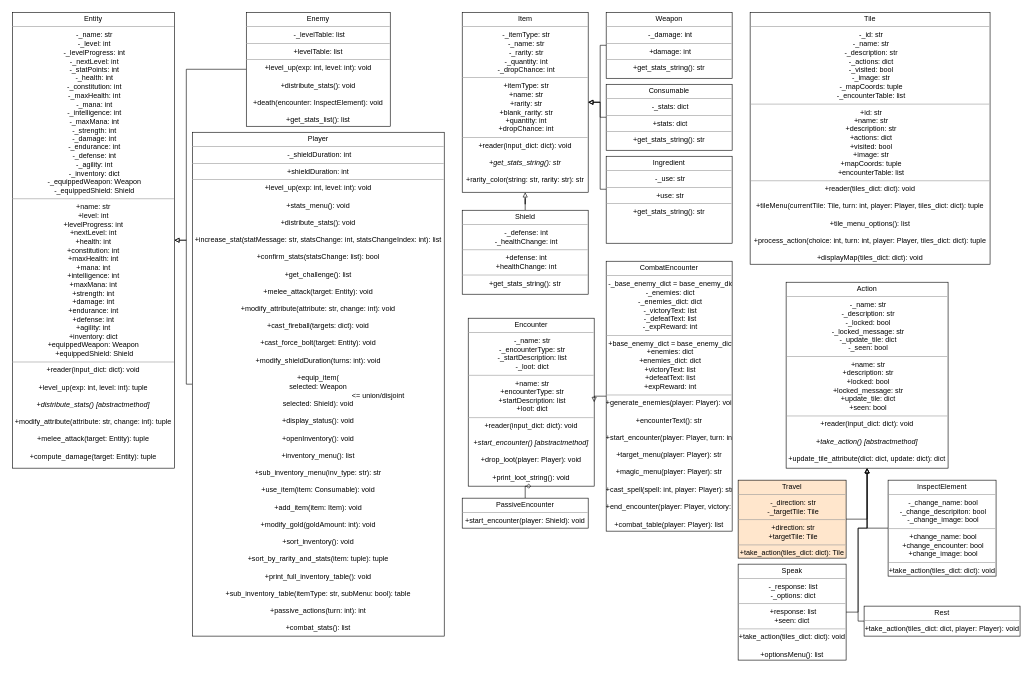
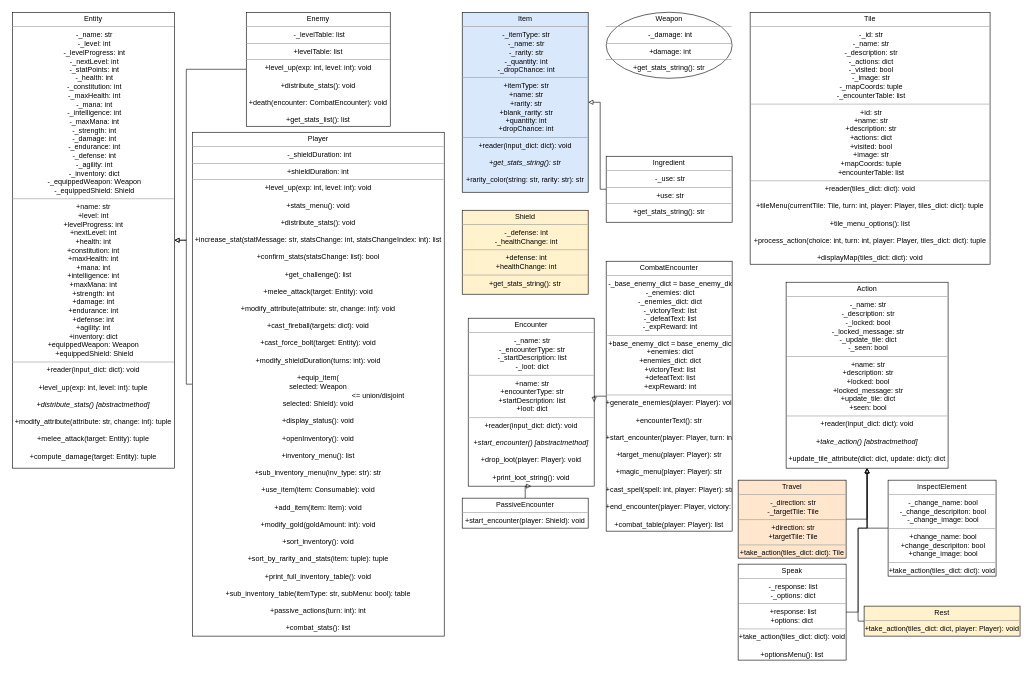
node "Enemy -_levelTable: list +levelTable: list +level_up(exp: int, level: int): void +distribute_stats(): void +death(encounter: InspectElement): void +get_stats_list(): list": label "Enemy -_levelTable: list +levelTable: list +level_up(exp: int, level: int): void +distribute_stats(): void +death(encounter: InspectElement): void +get_stats_list(): list" -> "Enemy -_levelTable: list +levelTable: list +level_up(exp: int, level: int): void +distribute_stats(): void +death(encounter: CombatEncounter): void +get_stats_list(): list"
node "Weapon -_damage: int +damage: int +get_stats_string(): str": shape rectangle -> ellipse
edge "Weapon -_damage: int +damage: int +get_stats_string(): str" -> "Item -_itemType: str -_name: str -_rarity: str -_quantity: int -_dropChance: int +itemType: str +name: str +rarity: str +blank_rarity: str +quantity: int +dropChance: int +reader(input_dict: dict): void +get_stats_string(): str +rarity_color(string: str, rarity: str): str": removed
node "Item -_itemType: str -_name: str -_rarity: str -_quantity: int -_dropChance: int +itemType: str +name: str +rarity: str +blank_rarity: str +quantity: int +dropChance: int +reader(input_dict: dict): void +get_stats_string(): str +rarity_color(string: str, rarity: str): str": fillcolor #ffffff -> #dae8fc
edge "Consumable -_stats: dict +stats: dict +get_stats_string(): str" -> "Item -_itemType: str -_name: str -_rarity: str -_quantity: int -_dropChance: int +itemType: str +name: str +rarity: str +blank_rarity: str +quantity: int +dropChance: int +reader(input_dict: dict): void +get_stats_string(): str +rarity_color(string: str, rarity: str): str": removed
node "Consumable -_stats: dict +stats: dict +get_stats_string(): str": removed
edge "Shield -_defense: int -_healthChange: int +defense: int +healthChange: int +get_stats_string(): str" -> "Item -_itemType: str -_name: str -_rarity: str -_quantity: int -_dropChance: int +itemType: str +name: str +rarity: str +blank_rarity: str +quantity: int +dropChance: int +reader(input_dict: dict): void +get_stats_string(): str +rarity_color(string: str, rarity: str): str": removed
node "Ingredient -_use: str +use: str +get_stats_string(): str": size 126x87 -> 126x66
node "Shield -_defense: int -_healthChange: int +defense: int +healthChange: int +get_stats_string(): str": fillcolor #ffffff -> #fff2cc
edge "PassiveEncounter +start_encounter(player: Shield): void" -> "Encounter -_name: str -_encounterType: str -_startDescription: list -_loot: dict +name: str +encounterType: str +startDescription: list +loot: dict +reader(input_dict: dict): void +start_encounter() [abstractmethod] +drop_loot(player: Player): void +print_loot_string(): void": arrowhead diamond -> block
node "InspectElement -_change_name: bool -_change_descripiton: bool -_change_image: bool +change_name: bool +change_encounter: bool +change_image: bool +take_action(tiles_dict: dict): void": label "InspectElement -_change_name: bool -_change_descripiton: bool -_change_image: bool +change_name: bool +change_encounter: bool +change_image: bool +take_action(tiles_dict: dict): void" -> "InspectElement -_change_name: bool -_change_descripiton: bool -_change_image: bool +change_name: bool +change_descripiton: bool +change_image: bool +take_action(tiles_dict: dict): void"
node "Speak -_response: list -_options: dict +response: list +seen: dict +take_action(tiles_dict: dict): void +optionsMenu(): list": label "Speak -_response: list -_options: dict +response: list +seen: dict +take_action(tiles_dict: dict): void +optionsMenu(): list" -> "Speak -_response: list -_options: dict +response: list +options: dict +take_action(tiles_dict: dict): void +optionsMenu(): list"
node "Rest +take_action(tiles_dict: dict, player: Player): void": fillcolor #ffffff -> #fff2cc
